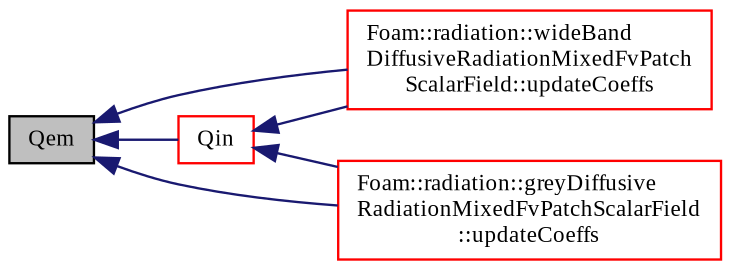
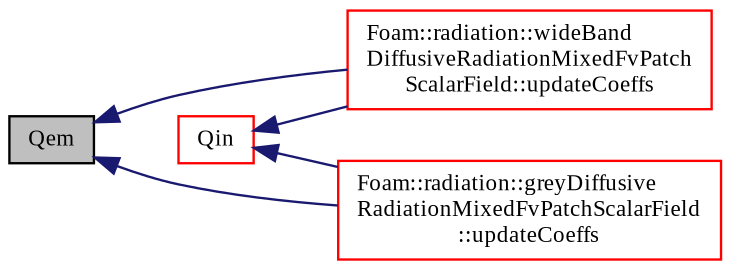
edge "Qin" -> "Qem": removed
